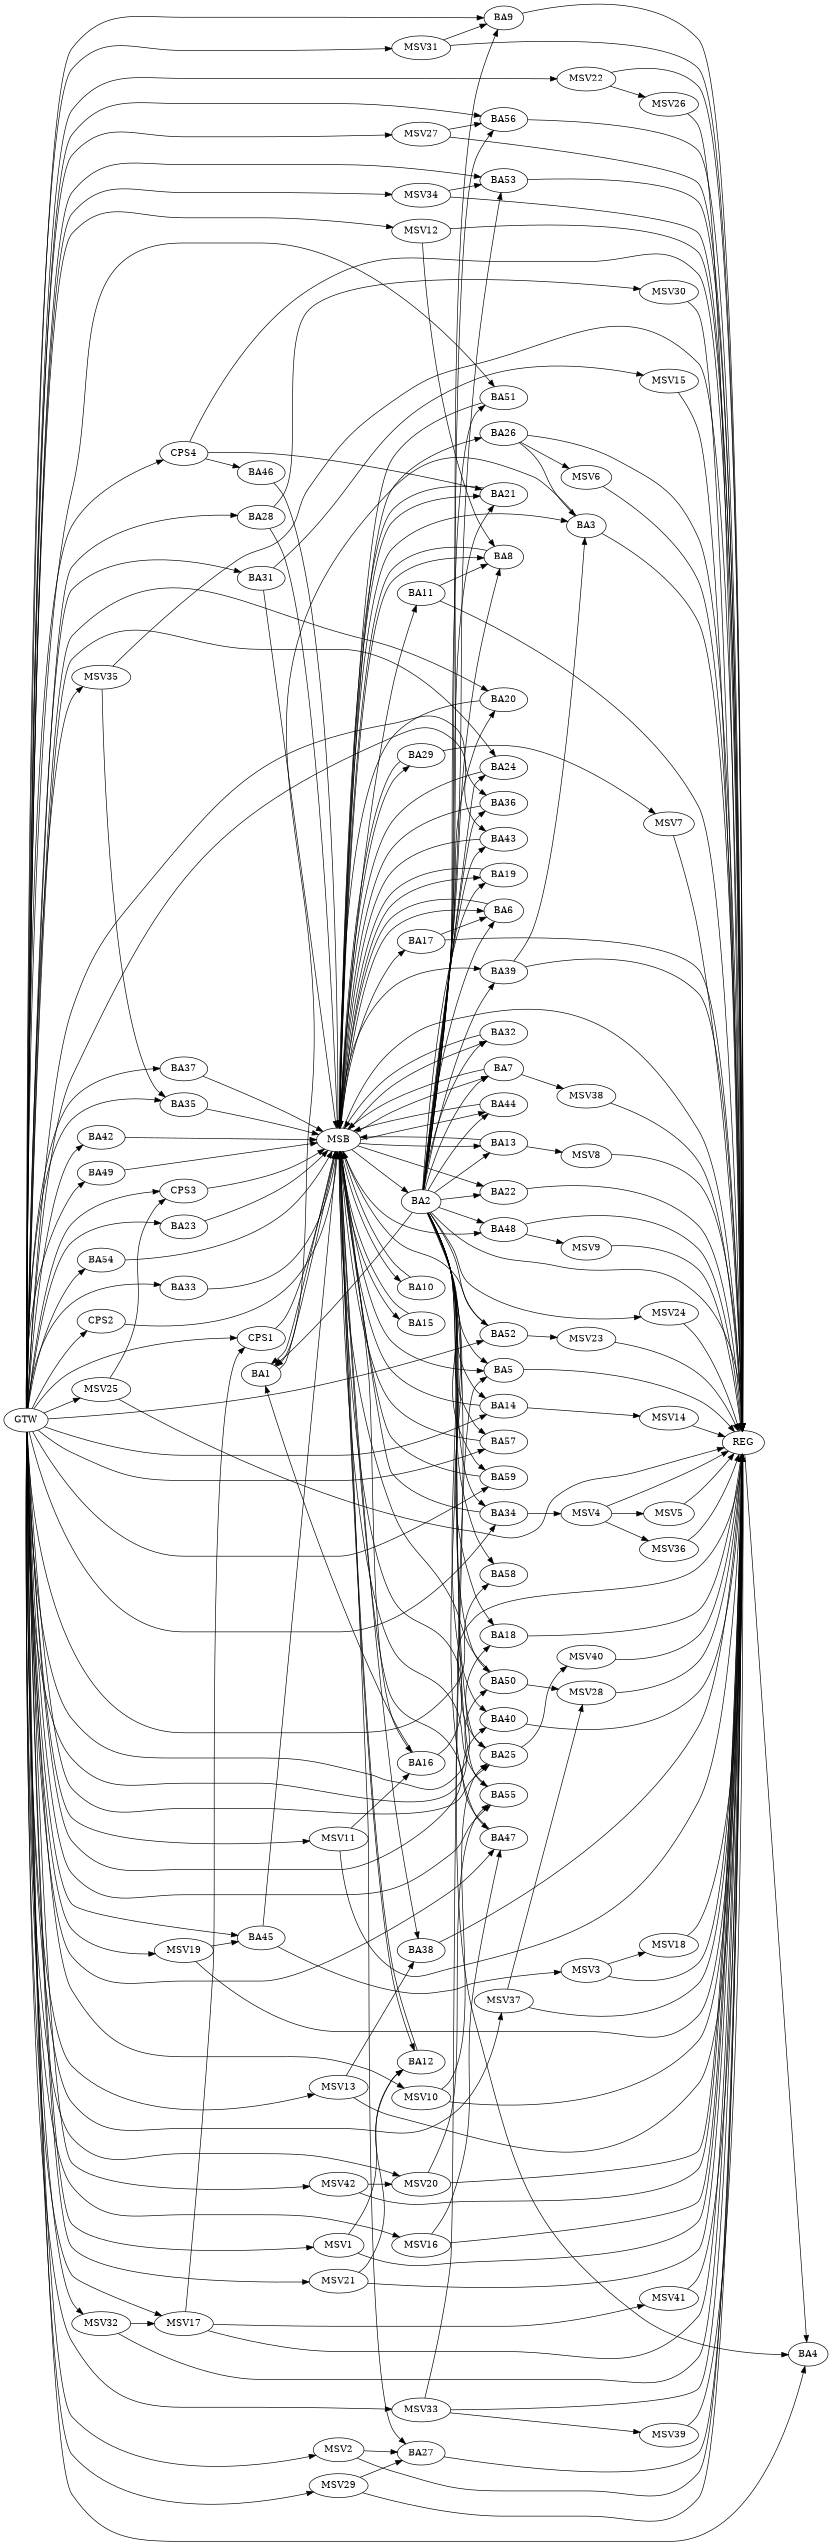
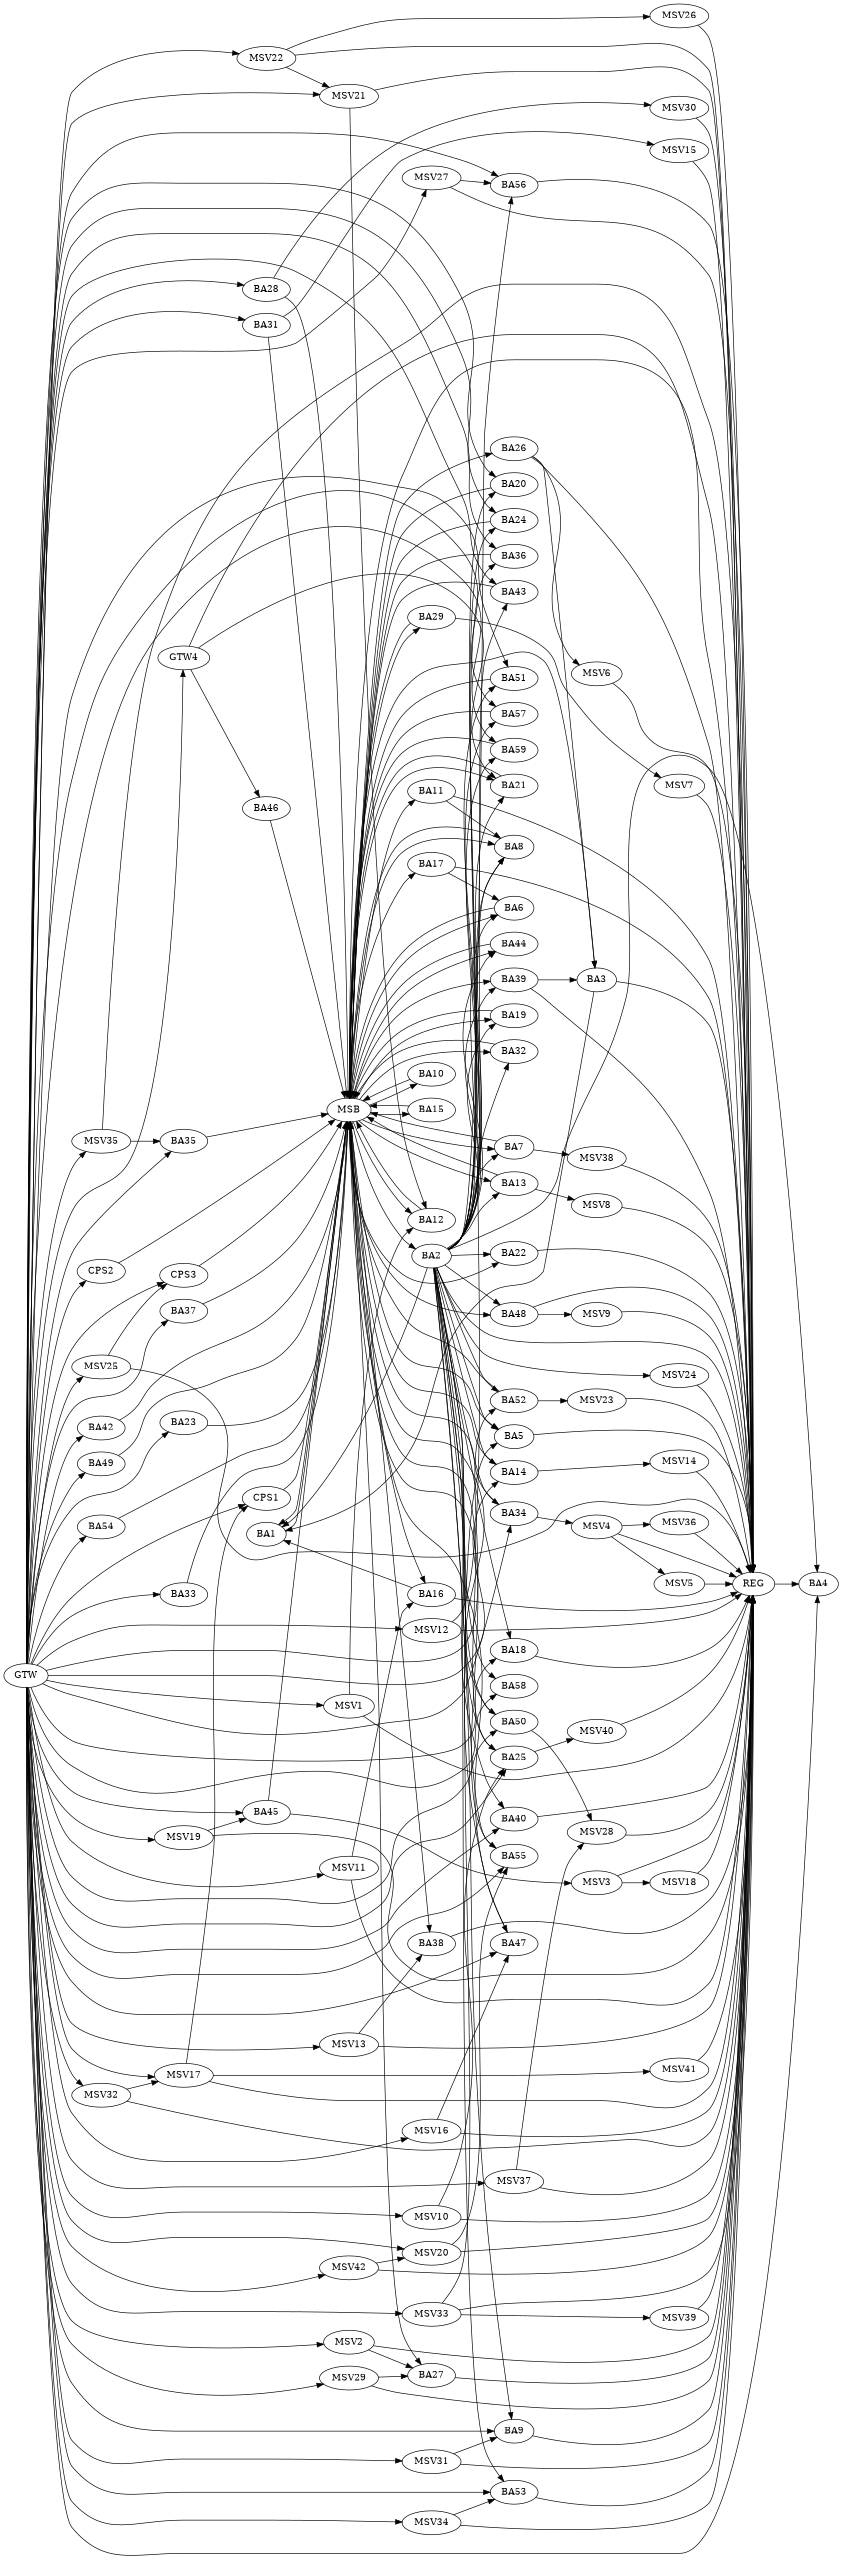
edge "MSV22" -> "MSV21": added
node "CPS4": label "CPS4" -> "GTW4"
edge "MSB" -> "REG": reversed
